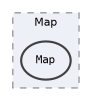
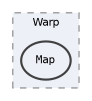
cluster "Map": label "Map" -> "Warp"
